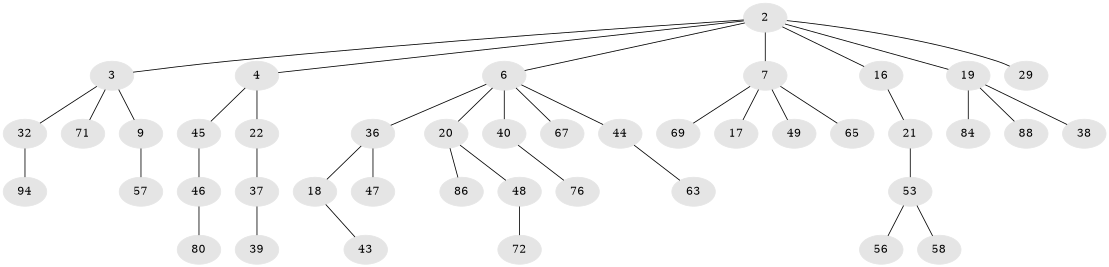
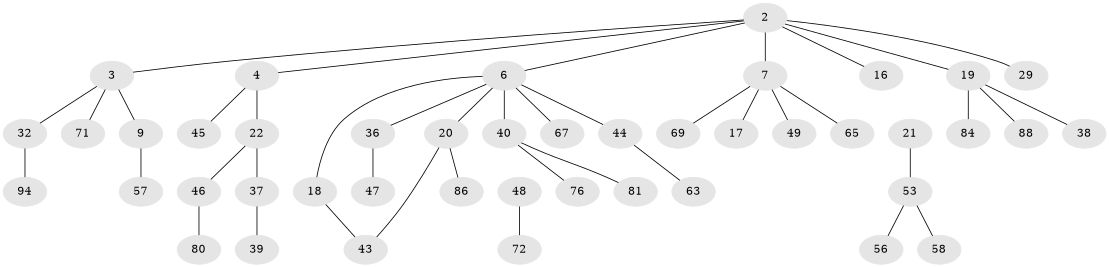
edge "16" -- "21": removed
edge "45" -- "46": now "22" -- "46"
edge "36" -- "18": now "6" -- "18"
edge "20" -- "48": now "20" -- "43"
node "81": added
